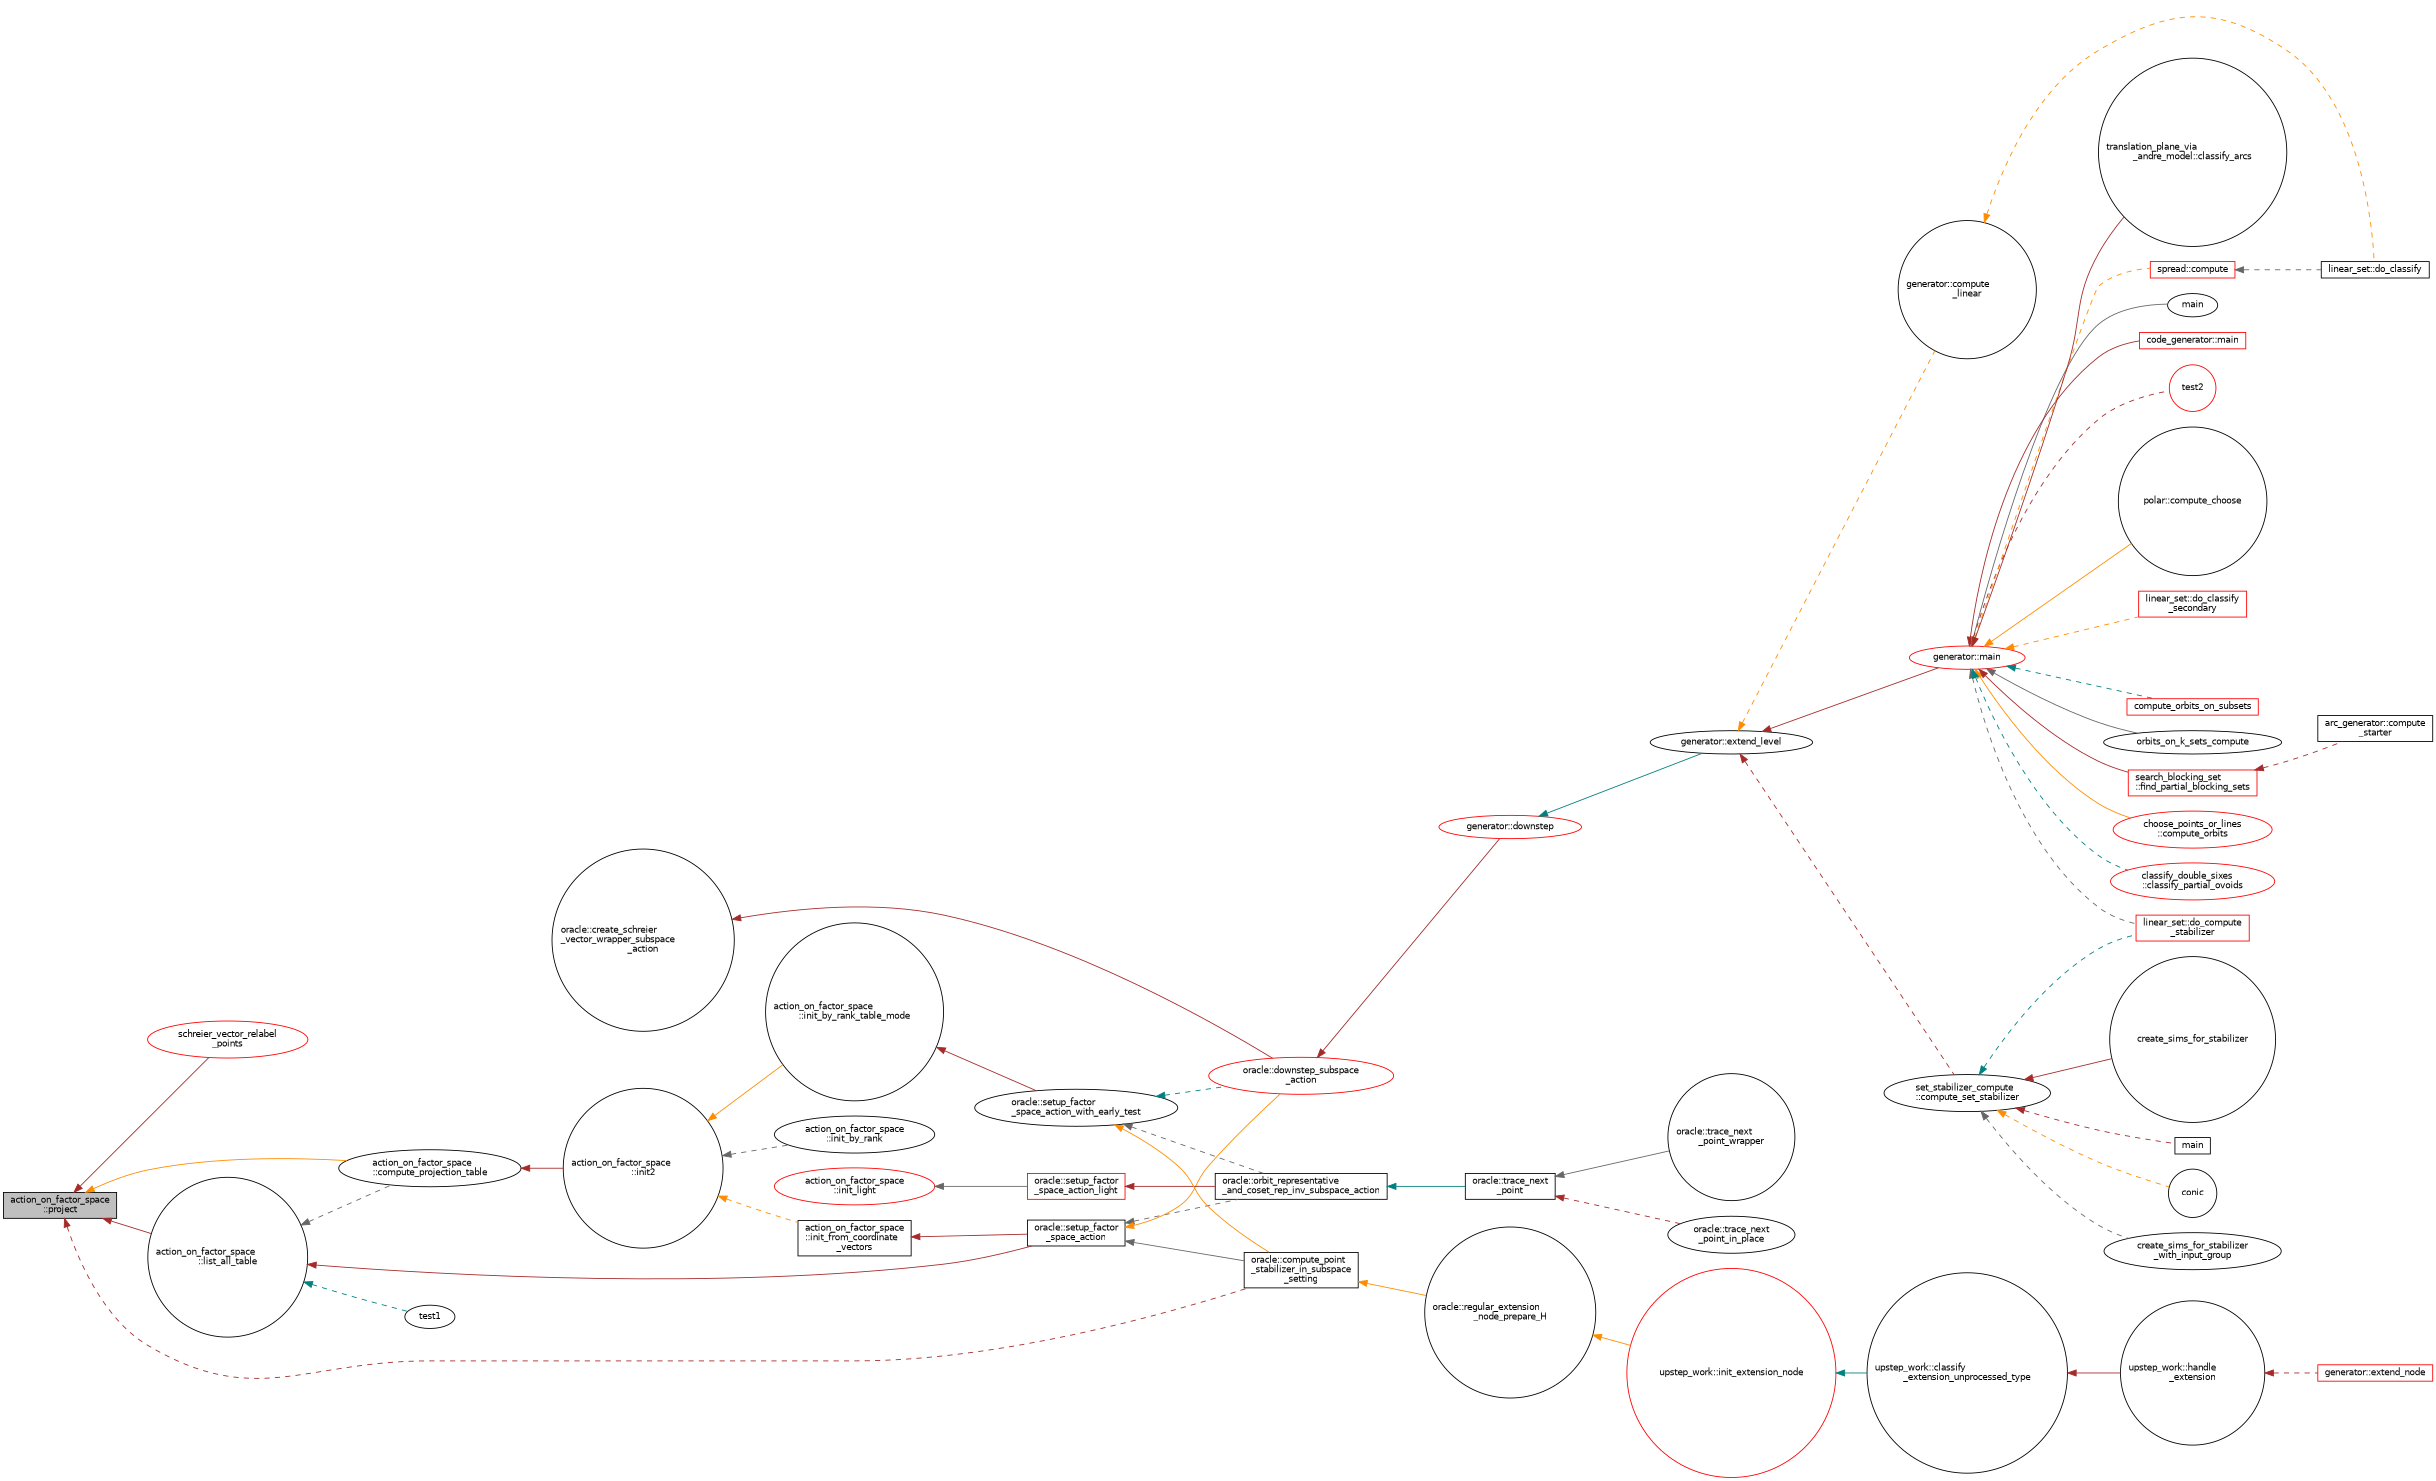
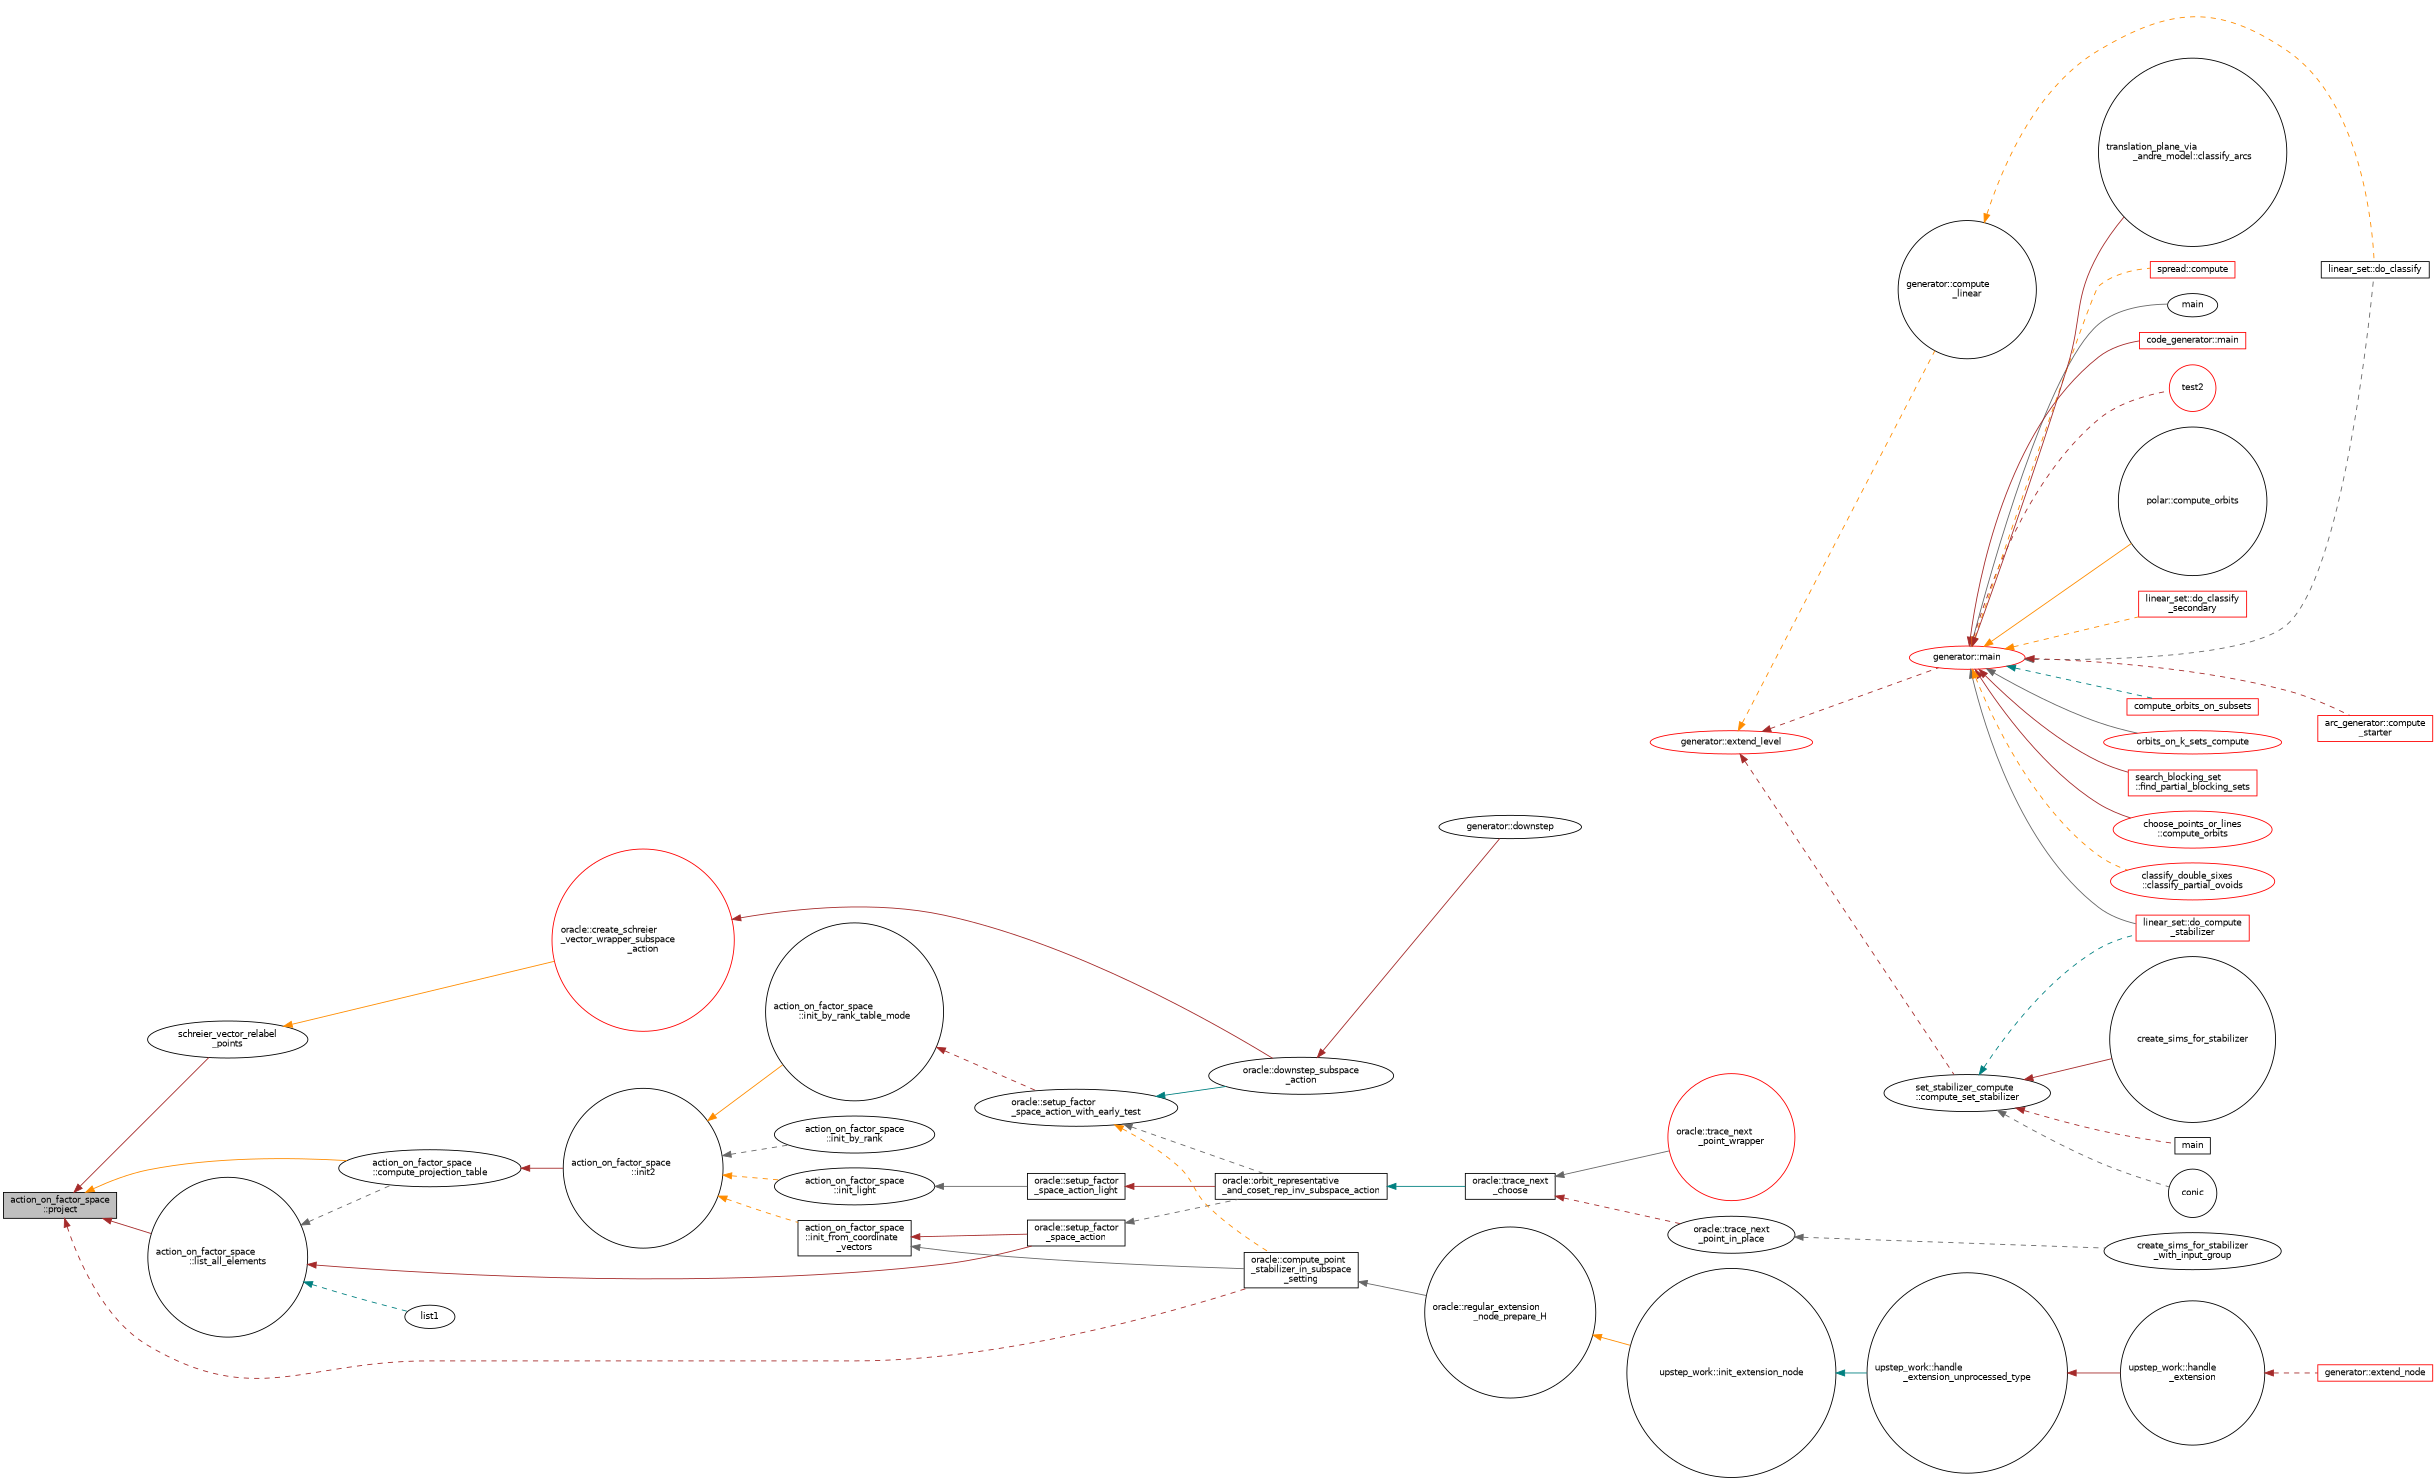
edge "linear_set::do_classify" -> "spread::compute": now "linear_set::do_classify" -> "generator::main"
node "polar::compute_choose": label "polar::compute_choose" -> "polar::compute_orbits"
edge "generator::main" -> "generator::extend_level": style solid -> dashed
node "arc_generator::compute _starter": color black -> red
node "generator::extend_level": color black -> red
node "orbits_on_k_sets_compute": color black -> red
edge "arc_generator::compute _starter" -> "search_blocking_set ::find_partial_blocking_sets": now "arc_generator::compute _starter" -> "generator::main"
edge "choose_points_or_lines ::compute_orbits" -> "generator::main": color darkorange -> brown
edge "generator::extend_level" -> "generator::downstep": removed
edge "classify_double_sixes ::classify_partial_ovoids" -> "generator::main": color teal -> darkorange
edge "linear_set::do_compute _stabilizer" -> "generator::main": style dashed -> solid
node "generator::downstep": color red -> black
node "oracle::create_schreier _vector_wrapper_subspace _action": color black -> red
edge "oracle::create_schreier _vector_wrapper_subspace _action" -> "schreier_vector_relabel _points": added
node "schreier_vector_relabel _points": color red -> black
edge "oracle::setup_factor _space_action_with_early_test" -> "action_on_factor_space ::init_by_rank_table_mode": style solid -> dashed
node "oracle::downstep_subspace _action": color red -> black
edge "oracle::downstep_subspace _action" -> "oracle::setup_factor _space_action_with_early_test": style dashed -> solid
node "oracle::trace_next _point_wrapper": color black -> red
edge "conic" -> "set_stabilizer_compute ::compute_set_stabilizer": color darkorange -> gray40
edge "oracle::downstep_subspace _action" -> "oracle::setup_factor _space_action": removed
edge "action_on_factor_space ::init_light" -> "action_on_factor_space ::init2": added
node "action_on_factor_space ::init_light": color red -> black
node "oracle::setup_factor _space_action_light": color red -> black
node "oracle::trace_next _point": label "oracle::trace_next _point" -> "oracle::trace_next _choose"
edge "create_sims_for_stabilizer _with_input_group" -> "set_stabilizer_compute ::compute_set_stabilizer": now "create_sims_for_stabilizer _with_input_group" -> "oracle::trace_next _point_in_place"
edge "oracle::compute_point _stabilizer_in_subspace _setting" -> "oracle::setup_factor _space_action_with_early_test": style solid -> dashed
edge "oracle::compute_point _stabilizer_in_subspace _setting" -> "oracle::setup_factor _space_action": now "oracle::compute_point _stabilizer_in_subspace _setting" -> "action_on_factor_space ::init_from_coordinate _vectors"
node "action_on_factor_space ::list_all_table": label "action_on_factor_space ::list_all_table" -> "action_on_factor_space ::list_all_elements"
edge "oracle::regular_extension _node_prepare_H" -> "oracle::compute_point _stabilizer_in_subspace _setting": color darkorange -> gray40
node "test1": label "test1" -> "list1"
node "upstep_work::init_extension_node": color red -> black
node "upstep_work::classify _extension_unprocessed_type": label "upstep_work::classify _extension_unprocessed_type" -> "upstep_work::handle _extension_unprocessed_type"
